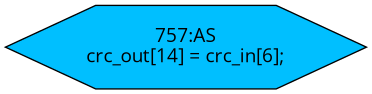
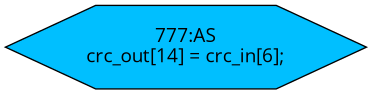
node "757:AS crc_out[14] = crc_in[6];": label "757:AS crc_out[14] = crc_in[6];" -> "777:AS crc_out[14] = crc_in[6];"
